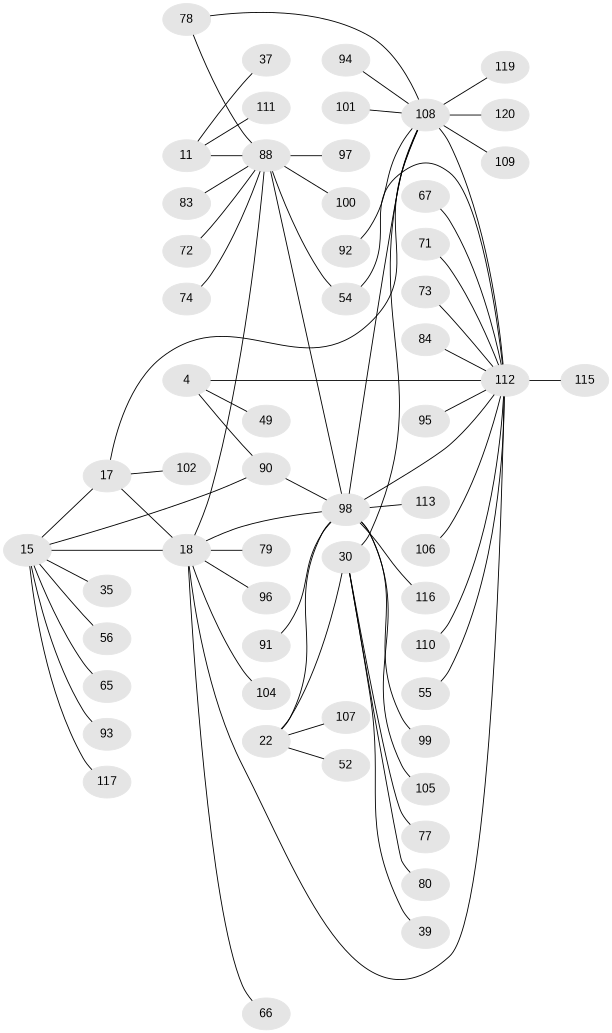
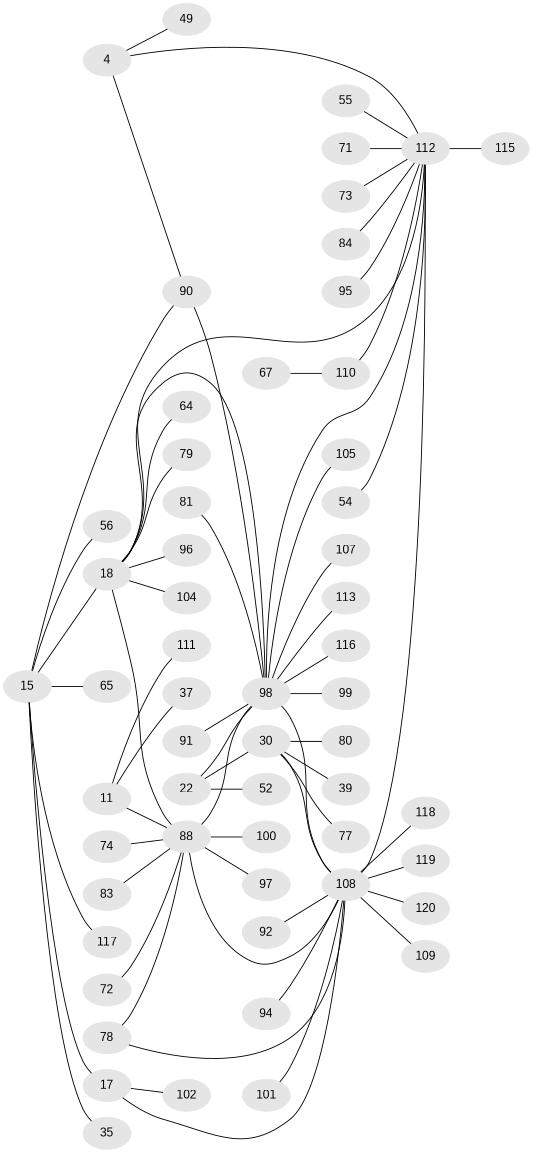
edge "88" -- "54": now "88" -- "108"
edge "67" -- "112": now "67" -- "110"
node "81": added
edge "17" -- "18": removed
node "106": removed
edge "107" -- "22": now "107" -- "98"
node "93": removed
node "118": added
node "66": label "66" -> "64"
